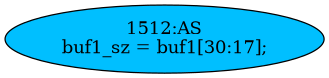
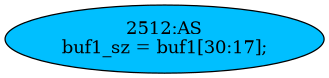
node "1512:AS buf1_sz = buf1[30:17];": label "1512:AS buf1_sz = buf1[30:17];" -> "2512:AS buf1_sz = buf1[30:17];"
